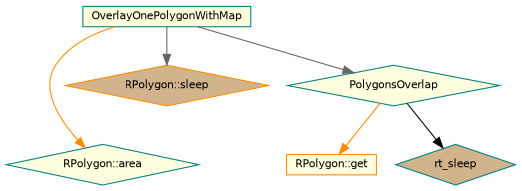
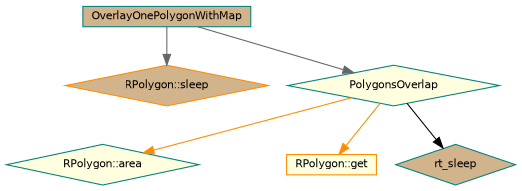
node "OverlayOnePolygonWithMap": fillcolor lightyellow -> tan
edge "OverlayOnePolygonWithMap" -> "RPolygon::area": now "PolygonsOverlap" -> "RPolygon::area"
